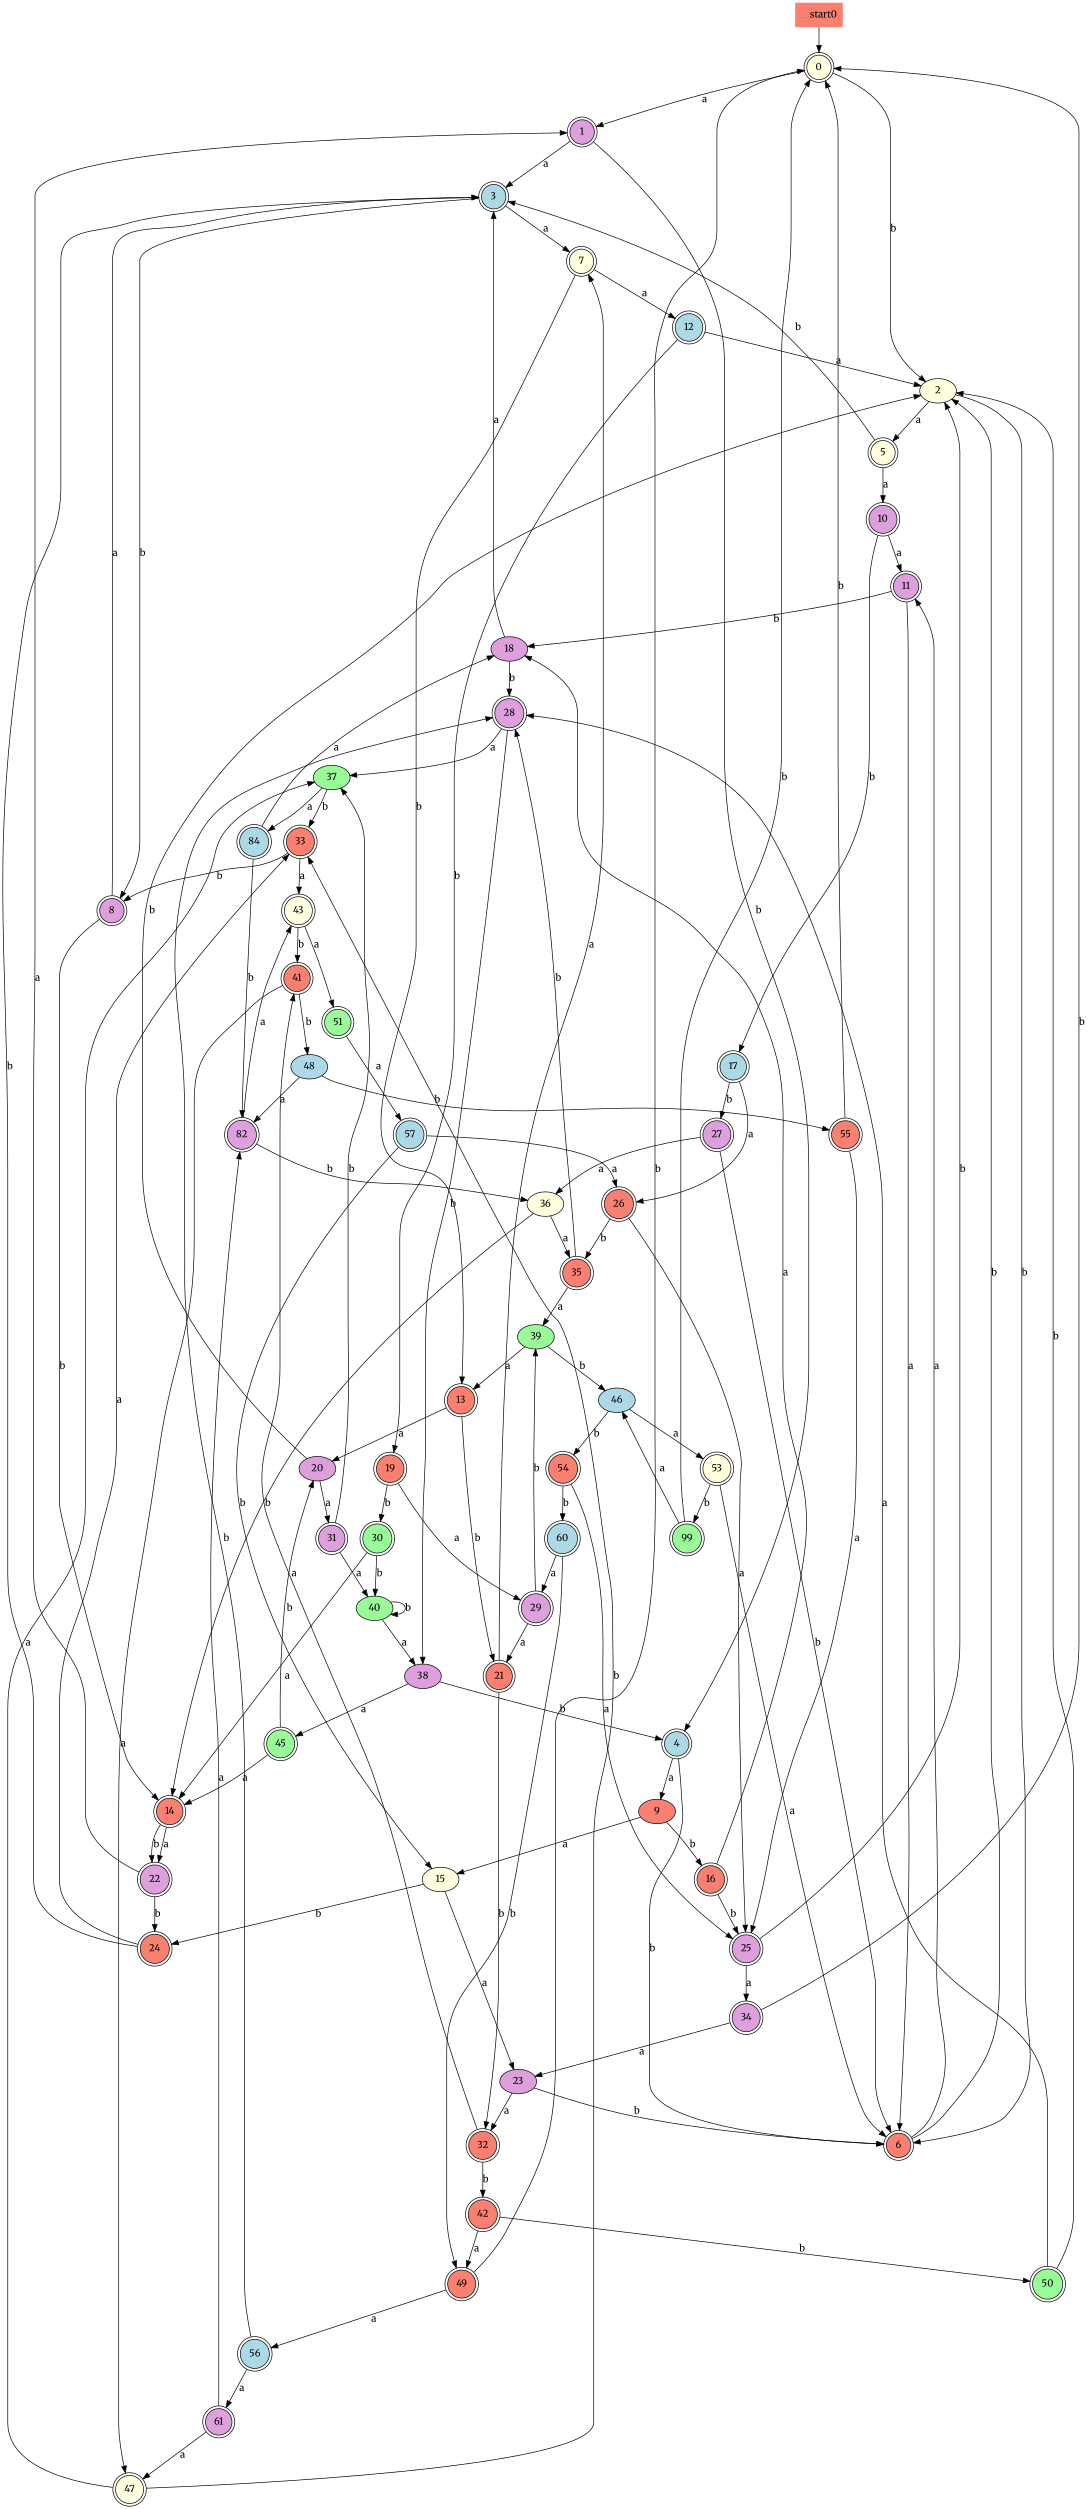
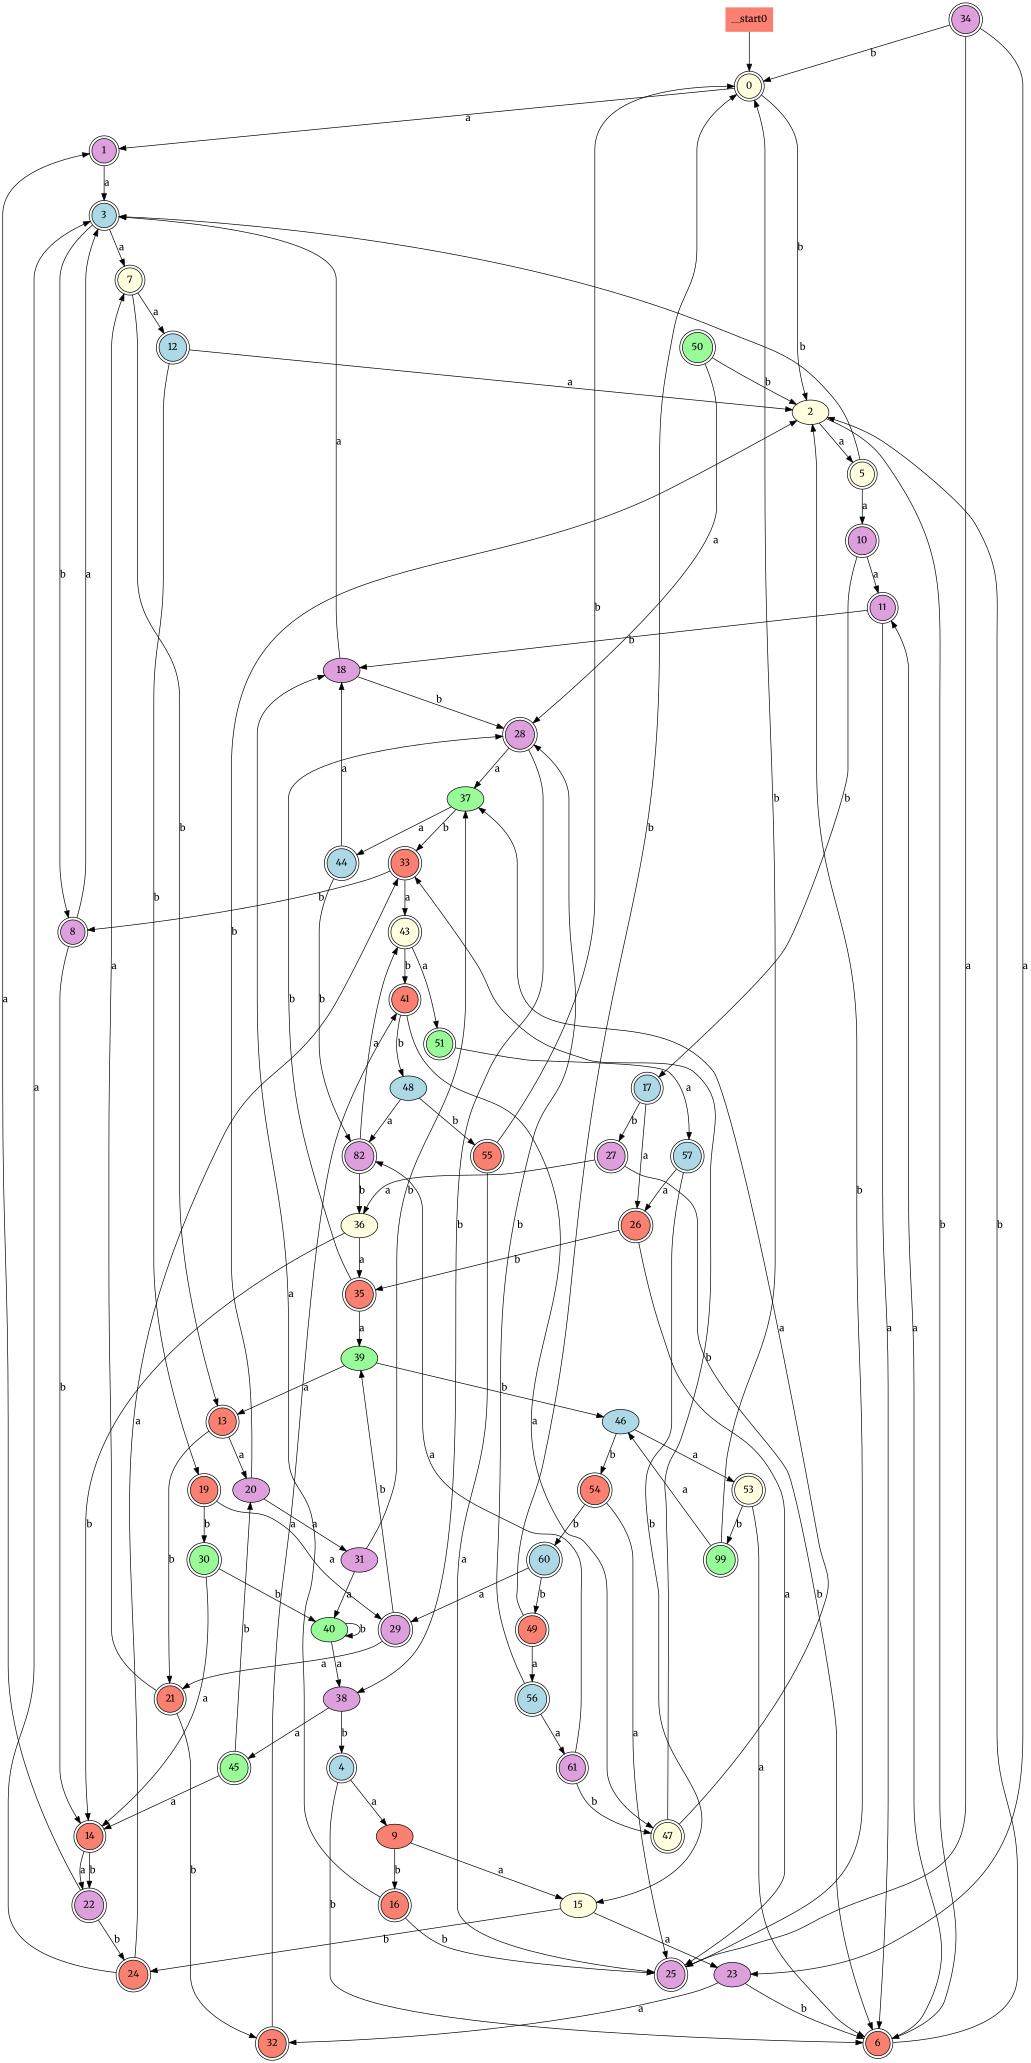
node "84": label "84" -> "44"
edge "1" -> "4": removed, label "b"
edge "24" -> "3": label "b" -> "a"
node "31": shape doublecircle -> ellipse
edge "25" -> "34": reversed
node "42": removed
edge "61" -> "47": label "a" -> "b"
